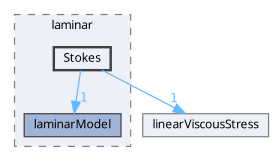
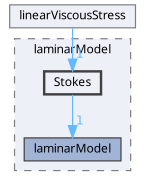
cluster "laminar": label "laminar" -> "laminarModel"
edge "Stokes" -> "linearViscousStress": reversed
